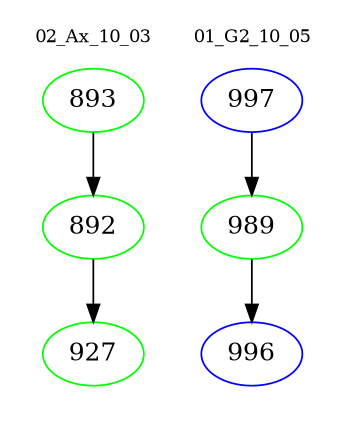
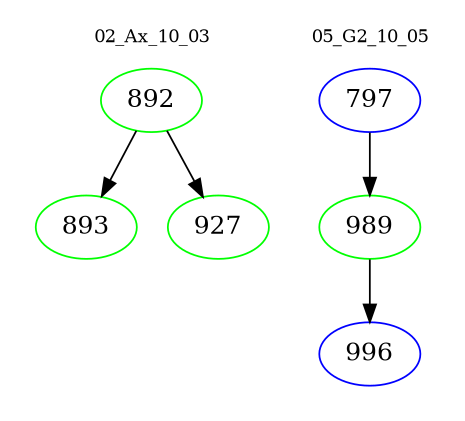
cluster "01_G2_10_05": label "01_G2_10_05" -> "05_G2_10_05"
node "997": label "997" -> "797"
edge "893" -> "892": reversed
